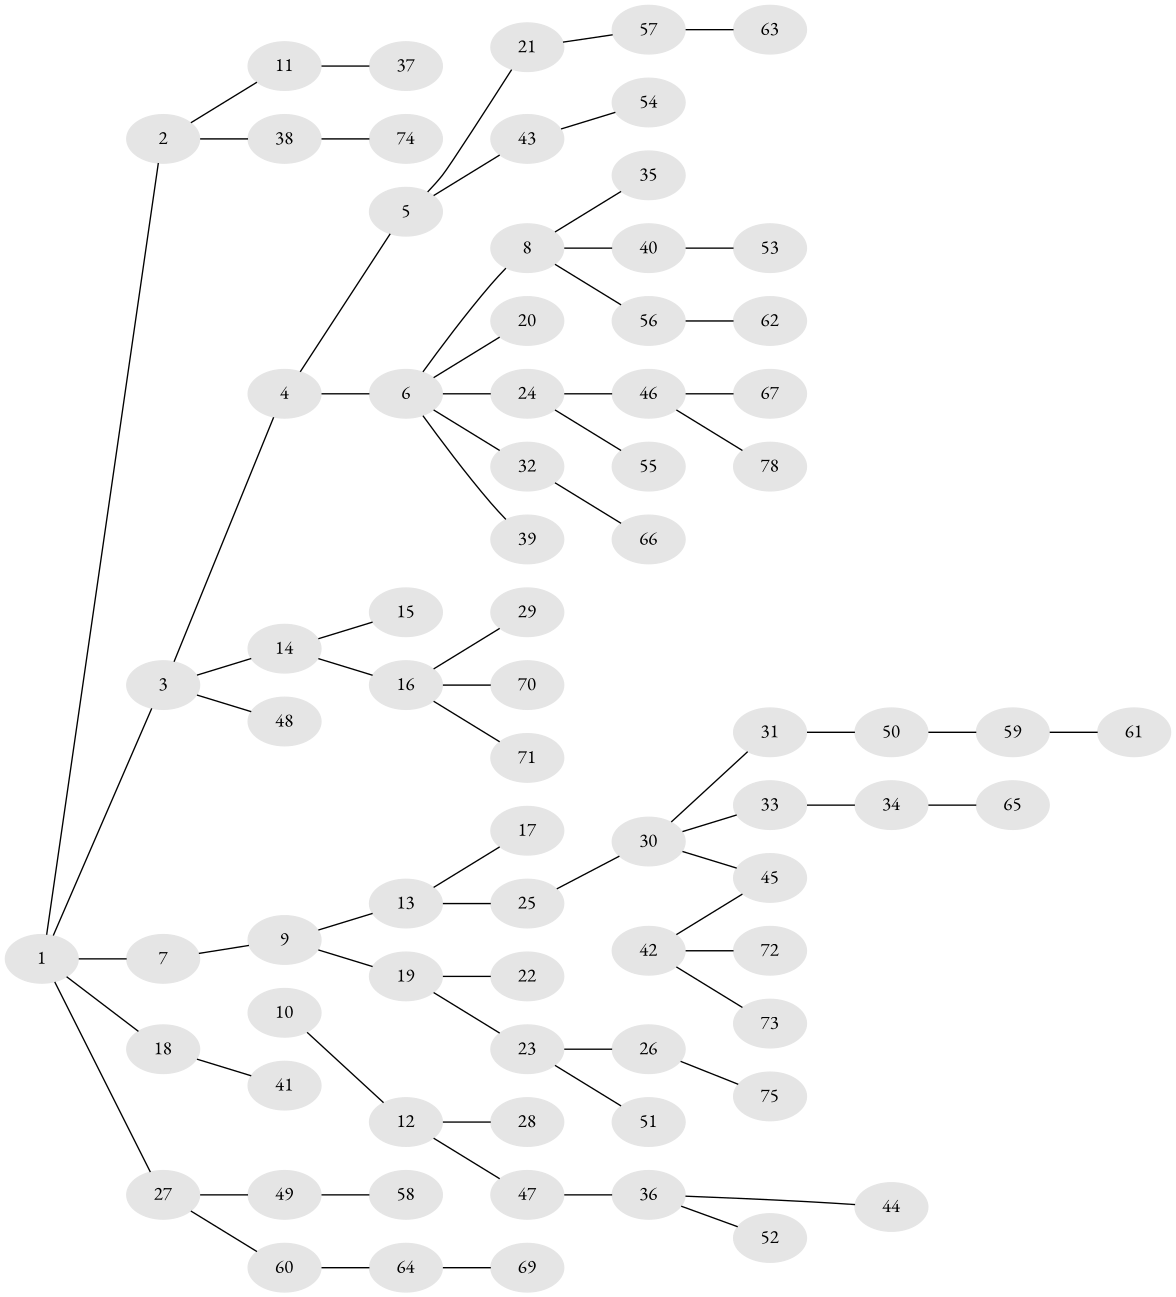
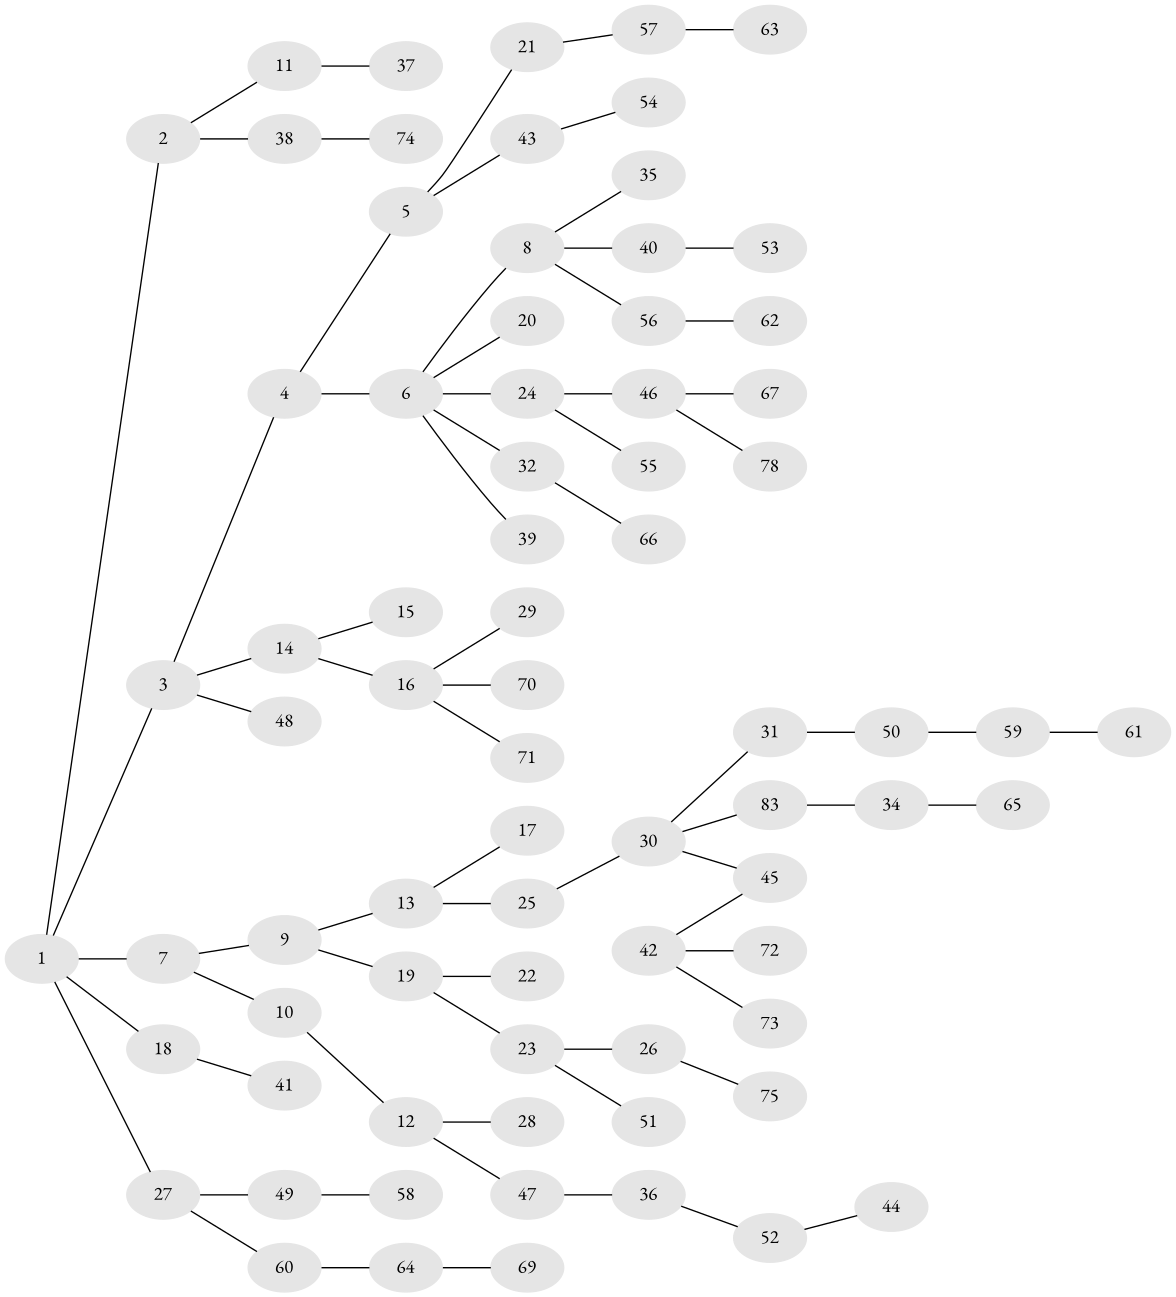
node "33": label "33" -> "83"
edge "7" -- "10": added
edge "36" -- "44": now "52" -- "44"
